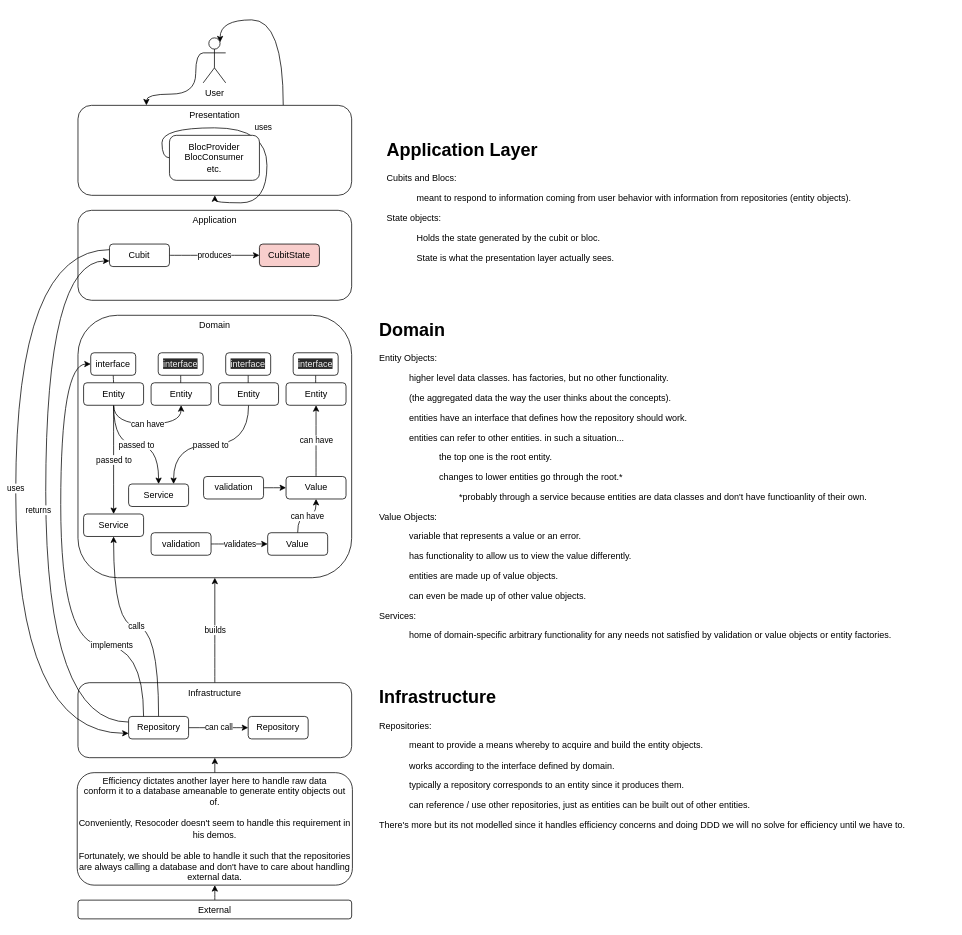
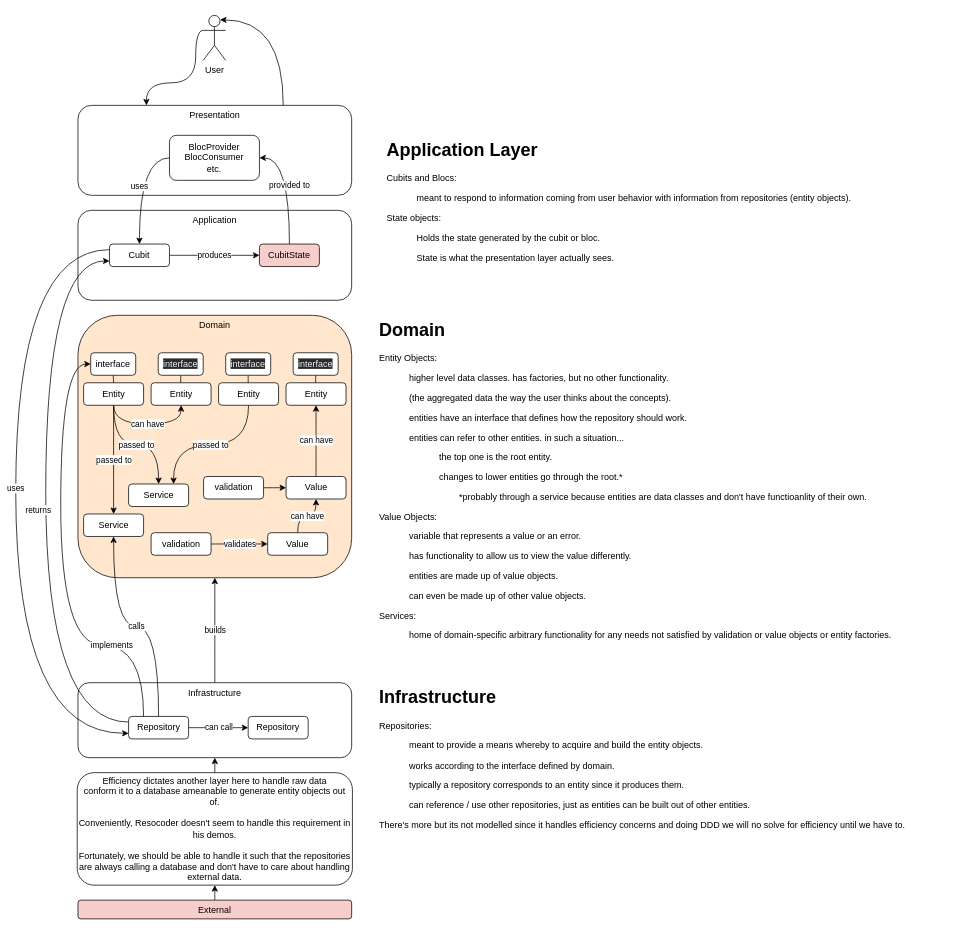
node "User": moved (214, 60) -> (214, 38)
edge "BlocProvider BlocConsumer etc." -> "Presentation": now "BlocProvider BlocConsumer etc." -> "Cubit"
edge "CubitState" -> "BlocProvider BlocConsumer etc.": added, label "provided to"
node "Domain": fillcolor #ffffff -> #ffe6cc
node "External": fillcolor #ffffff -> #f8cecc
